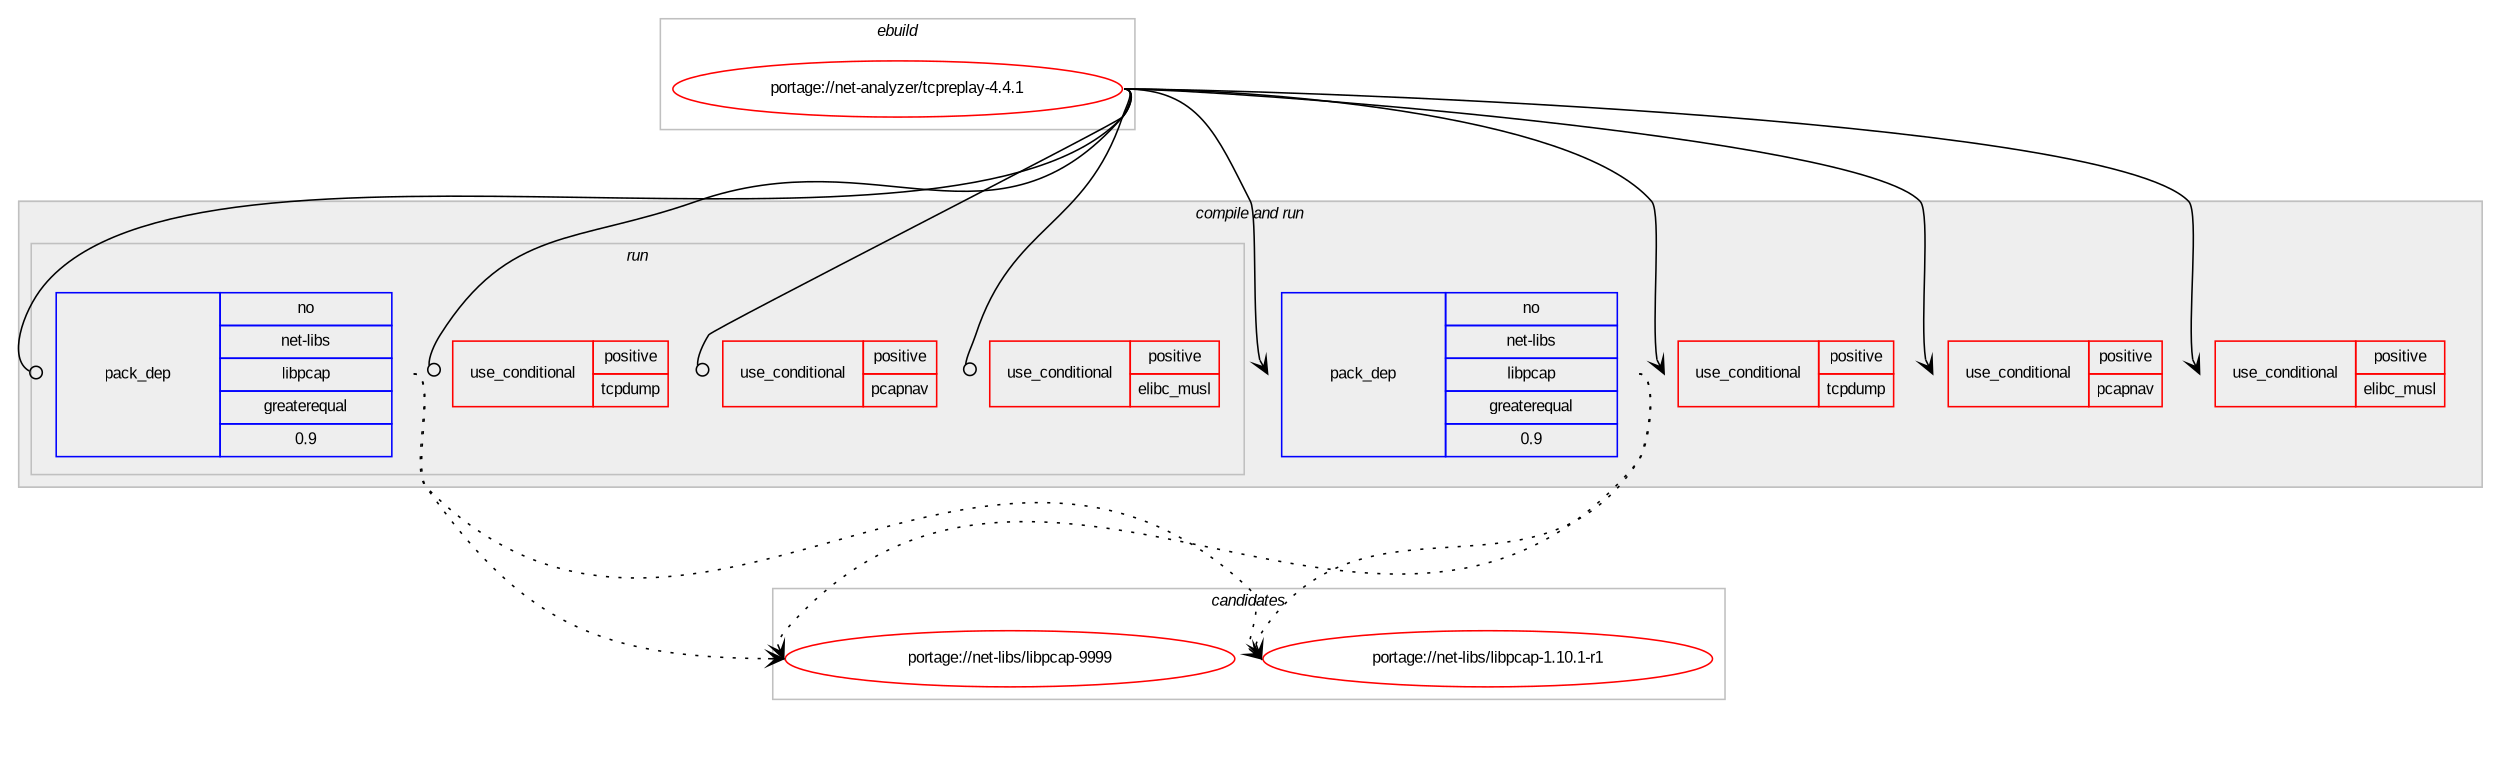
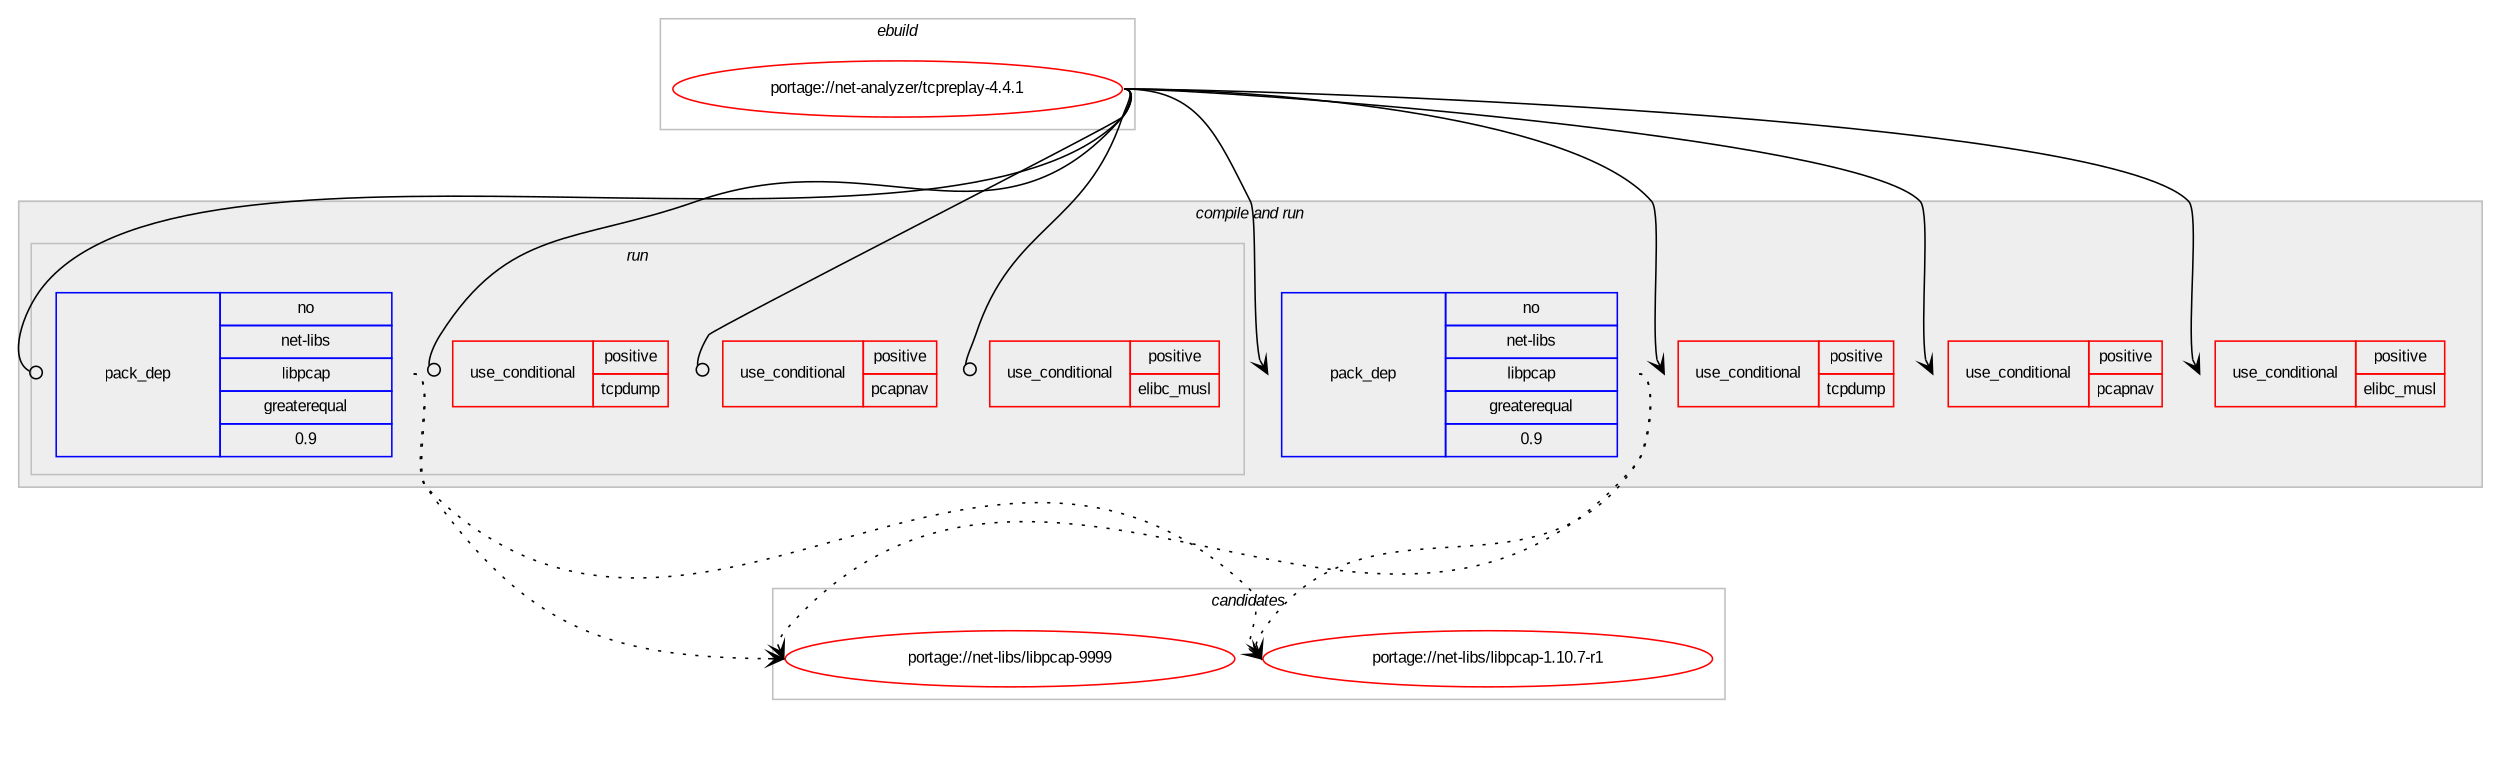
node "portage://net-libs/libpcap-1.10.1-r1": label "portage://net-libs/libpcap-1.10.1-r1" -> "portage://net-libs/libpcap-1.10.7-r1"
